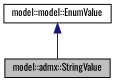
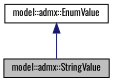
node "model::model::EnumValue": label "model::model::EnumValue" -> "model::admx::EnumValue"
